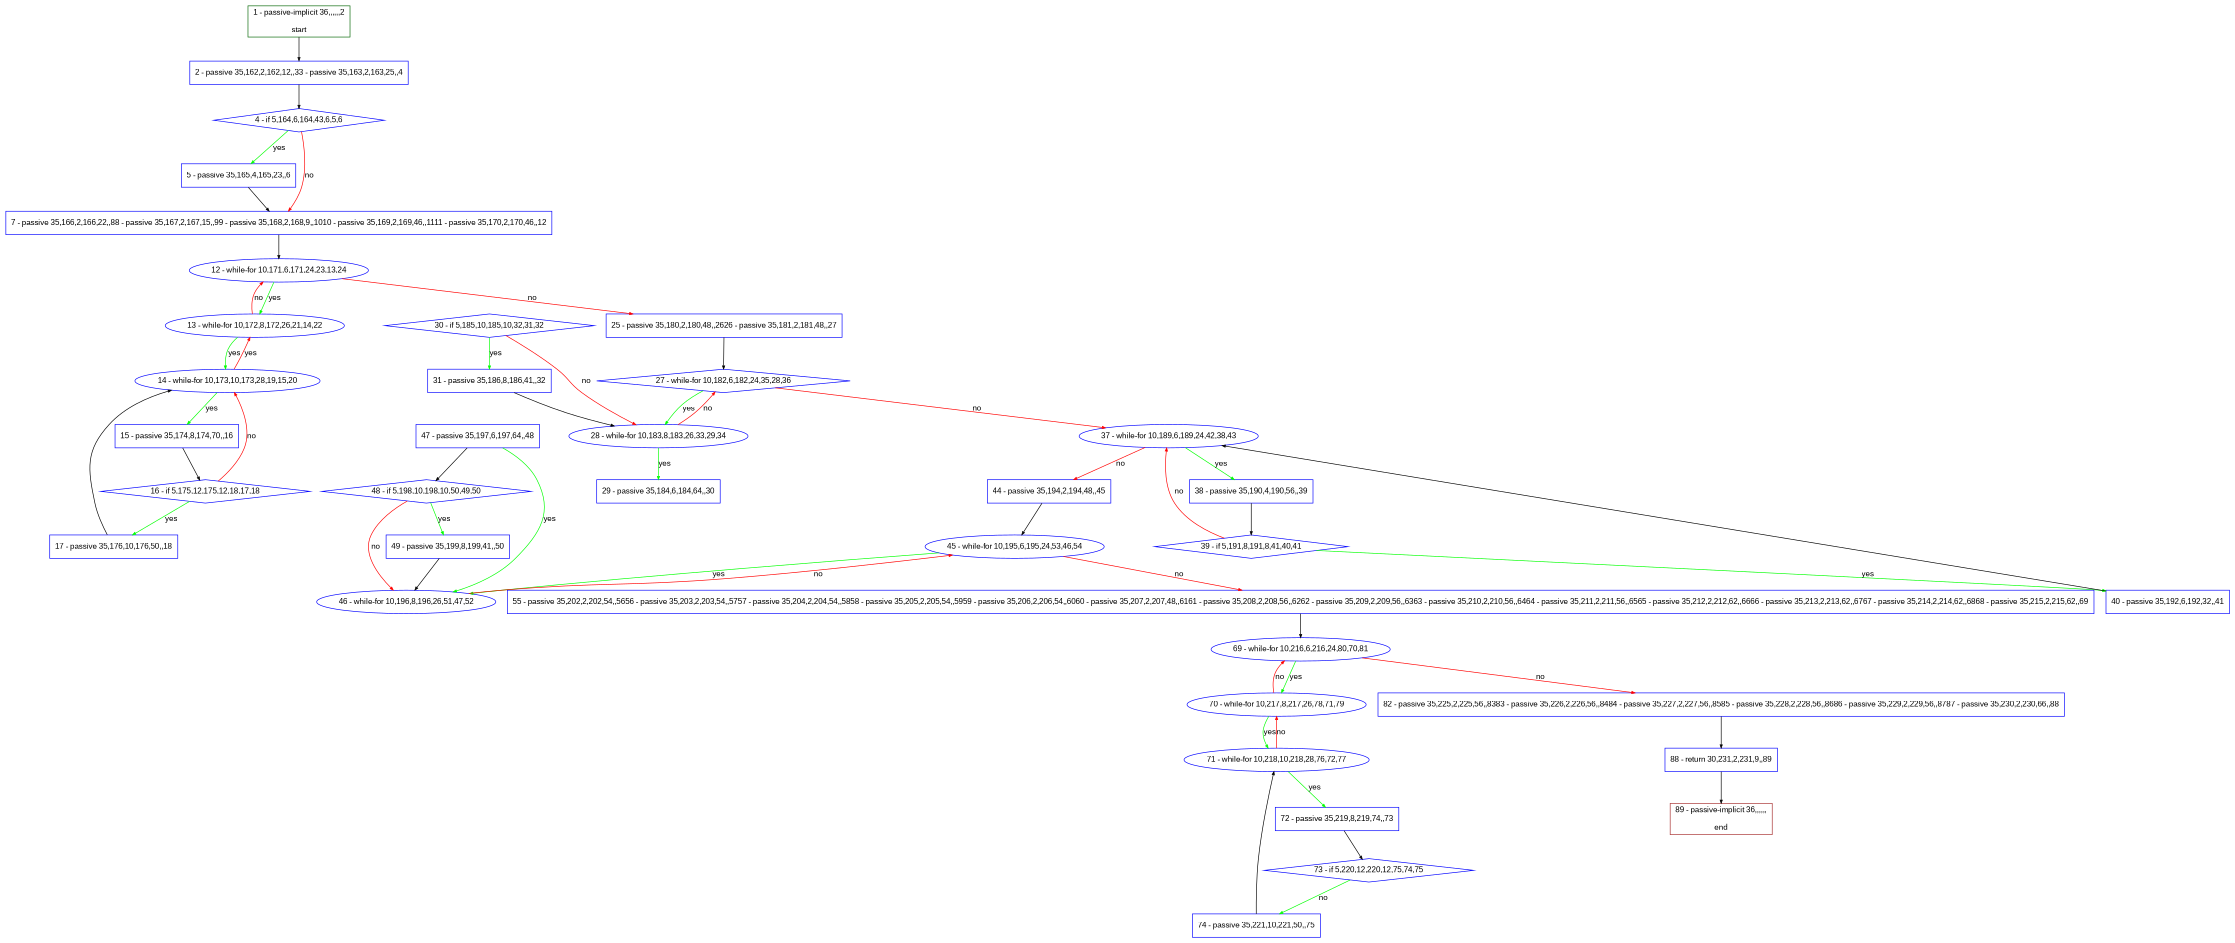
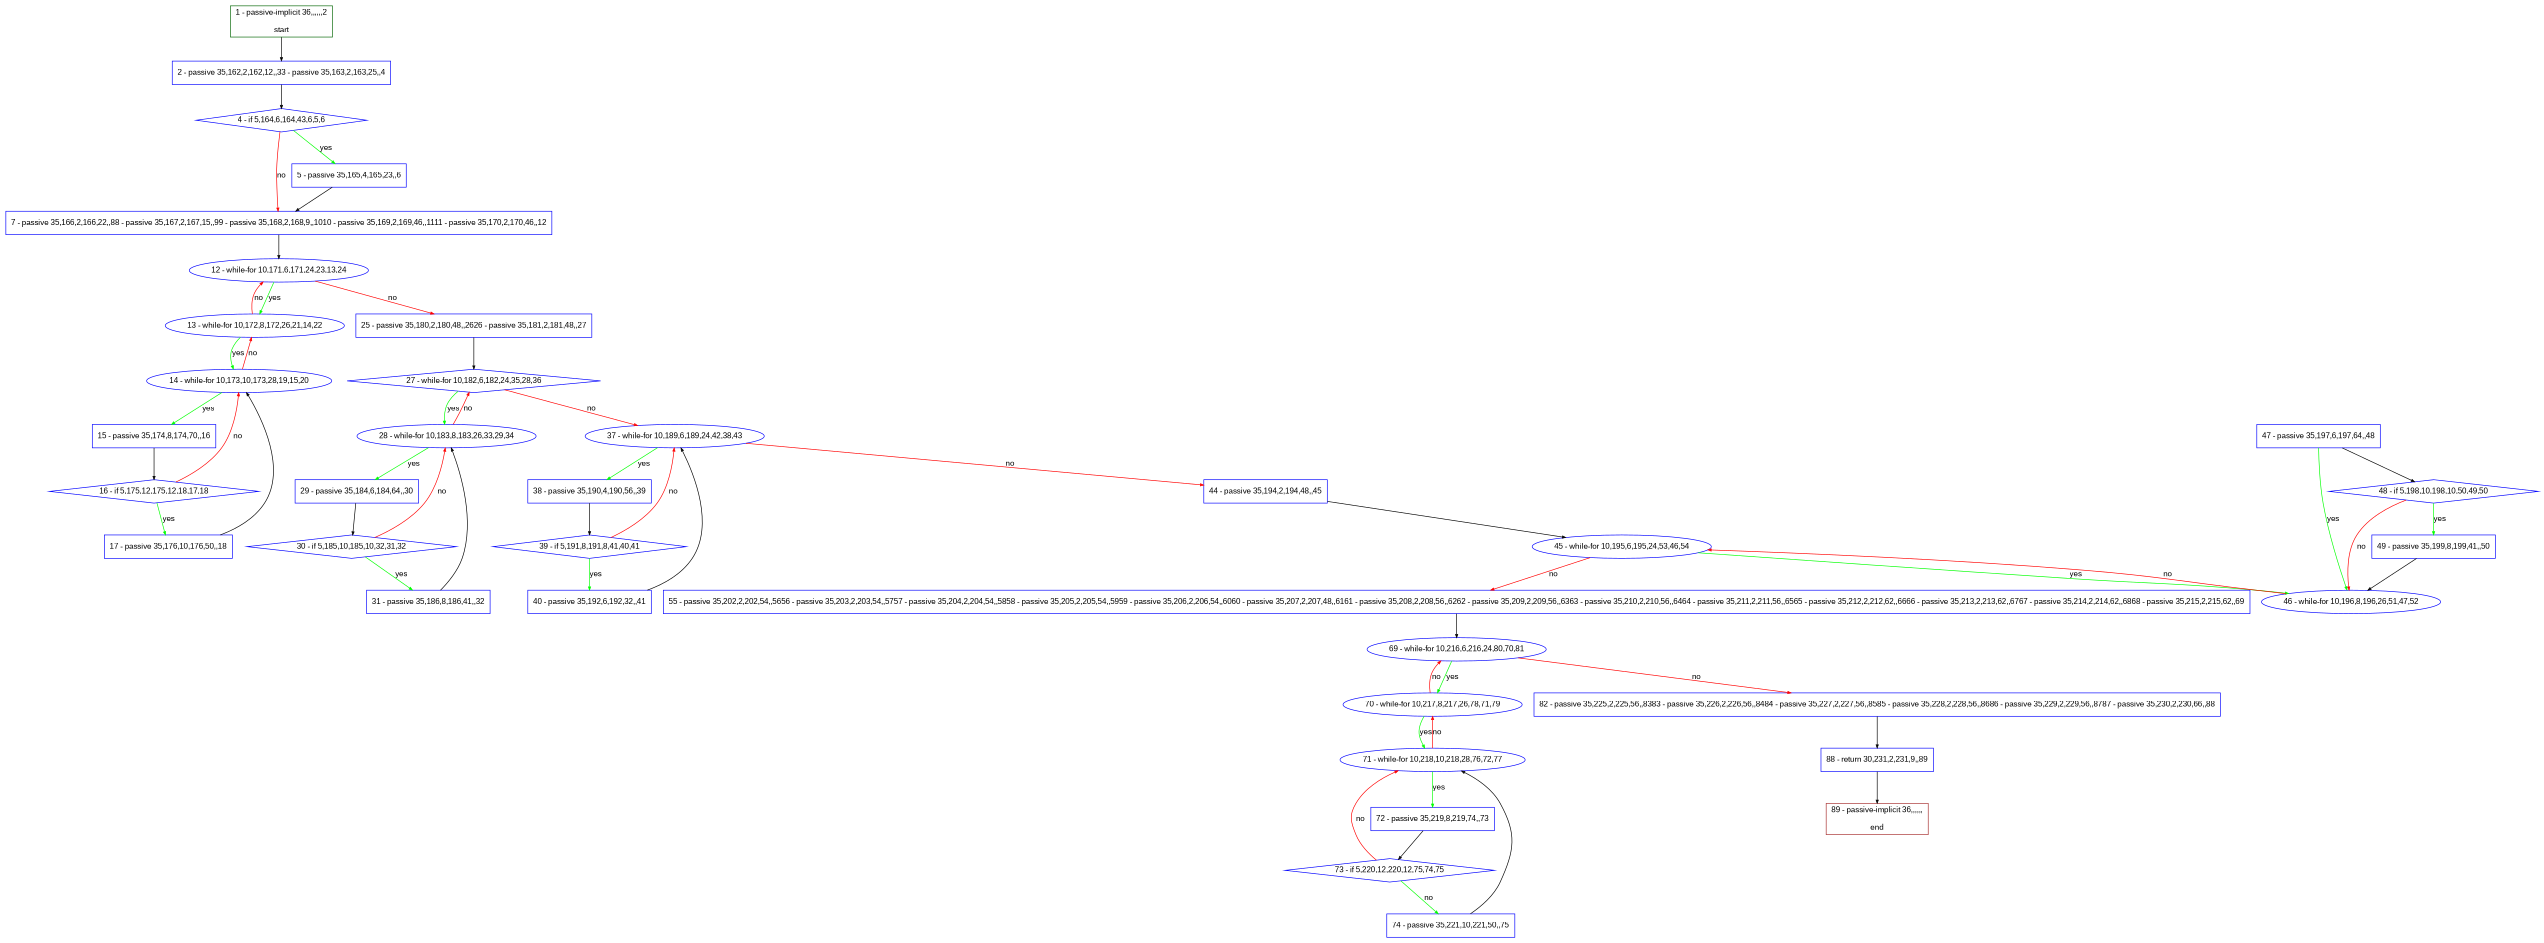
edge "14 - while-for 10,173,10,173,28,19,15,20" -> "13 - while-for 10,172,8,172,26,21,14,22": label "yes" -> "no"
edge "29 - passive 35,184,6,184,64,,30" -> "30 - if 5,185,10,185,10,32,31,32": added
edge "73 - if 5,220,12,220,12,75,74,75" -> "71 - while-for 10,218,10,218,28,76,72,77": added, label "no"
